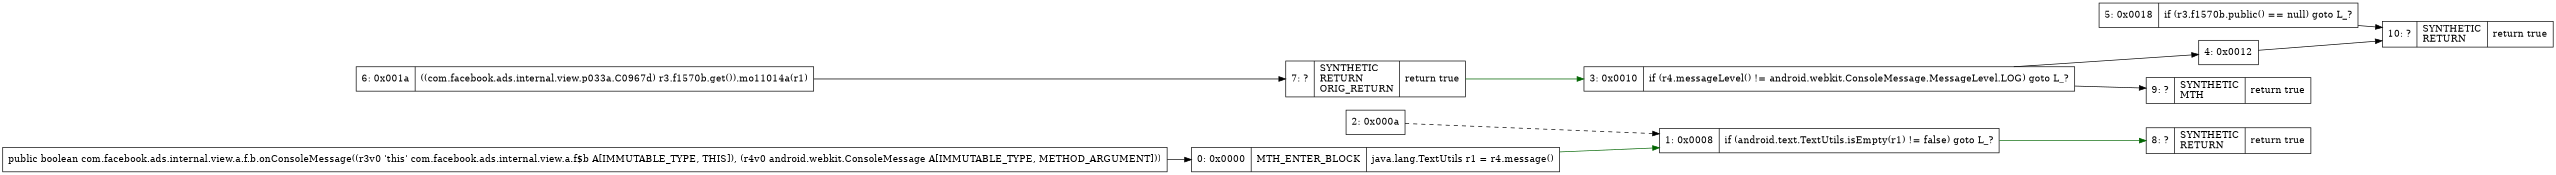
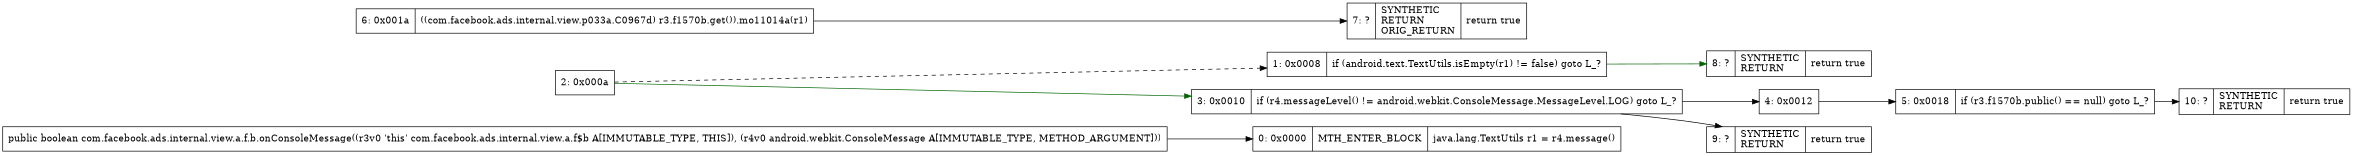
edge "4: 0x0012" -> "10: ?": now "4: 0x0012" -> "5: 0x0018"
edge "7: ?" -> "3: 0x0010": now "2: 0x000a" -> "3: 0x0010"
node "9: ?": text "MTH" -> "RETURN"
edge "0: 0x0000" -> "1: 0x0008": removed
